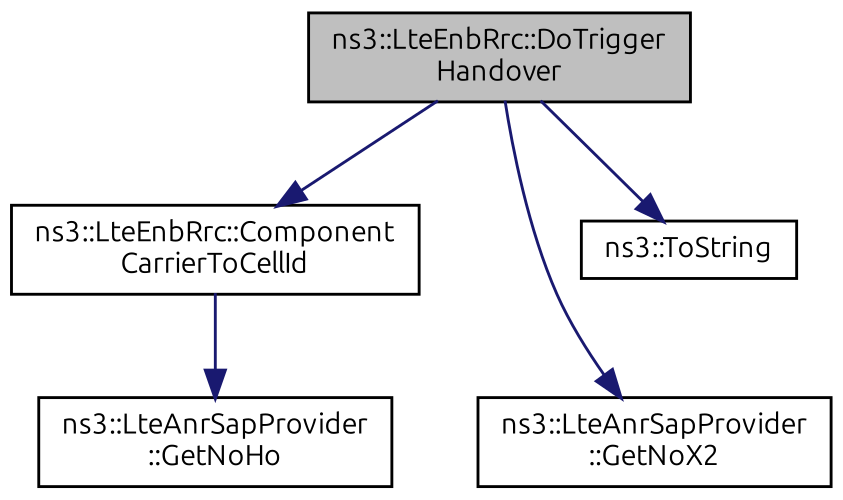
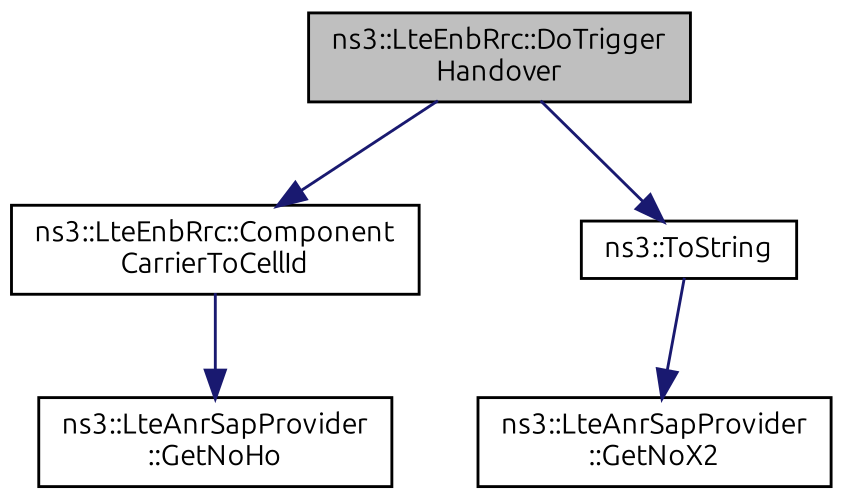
edge "ns3::LteEnbRrc::DoTrigger Handover" -> "ns3::LteAnrSapProvider ::GetNoX2": now "ns3::ToString" -> "ns3::LteAnrSapProvider ::GetNoX2"
